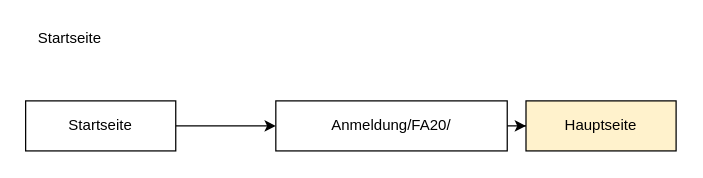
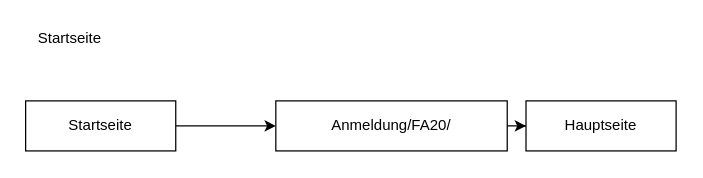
edge "Anmeldung/FA20/" -> "Hauptseite": style dashed -> solid
node "Hauptseite": fillcolor #fff2cc -> #ffffff
